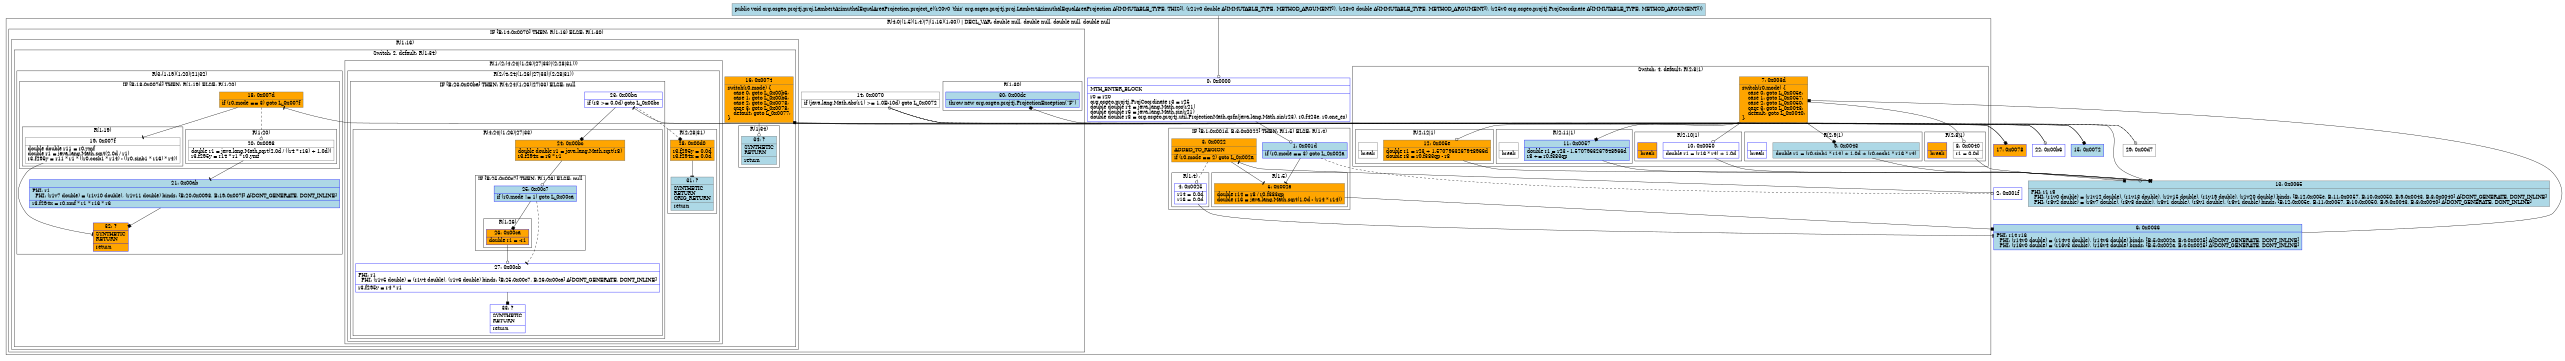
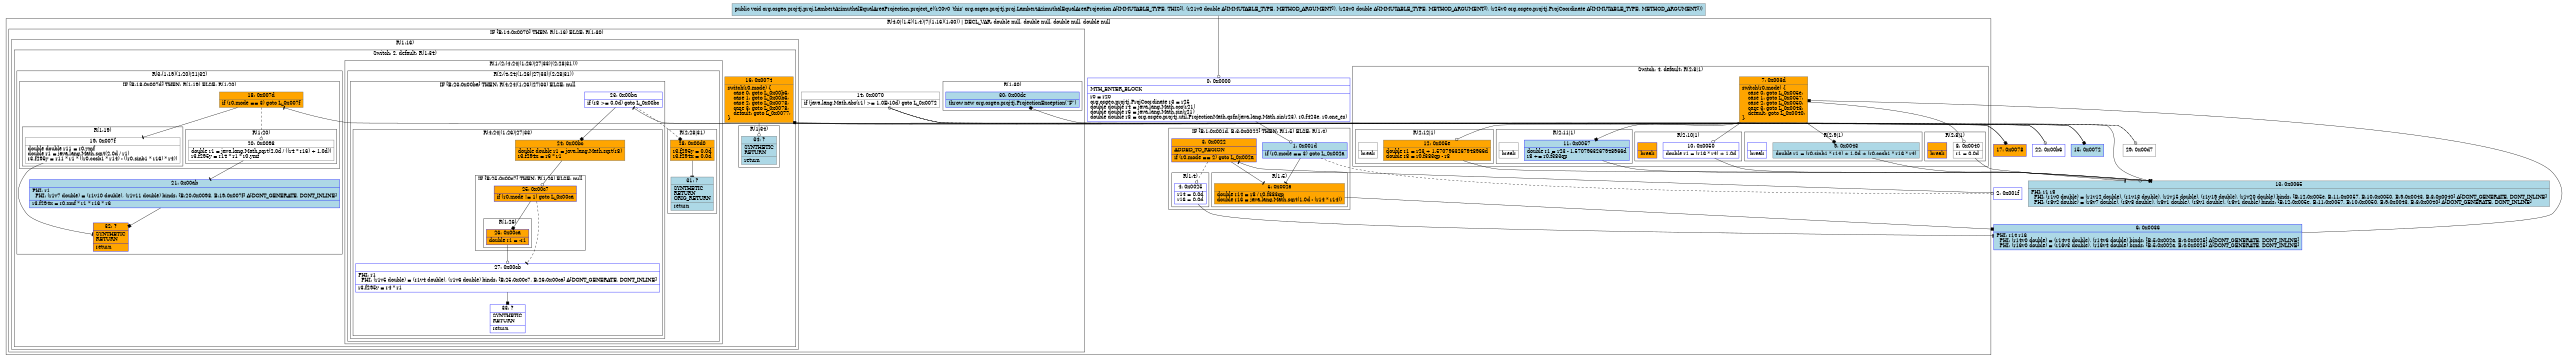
node "3: 0x0022": color gray40 -> blue
edge "8: 0x0040" -> "13: 0x0065": arrowhead box -> tee
node "25: 0x00c7": fillcolor lightblue -> orange
